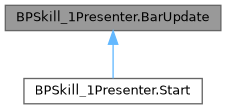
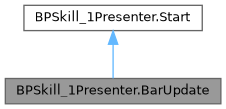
edge "BPSkill_1Presenter.Start" -> "BPSkill_1Presenter.BarUpdate": reversed
